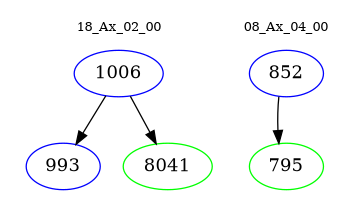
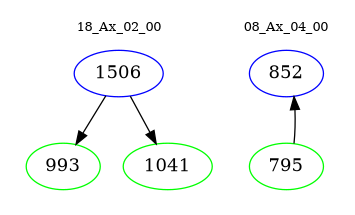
node "1006": label "1006" -> "1506"
edge "852" -> "795": reversed
node "993": color blue -> green
node "8041": label "8041" -> "1041"
